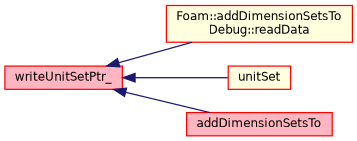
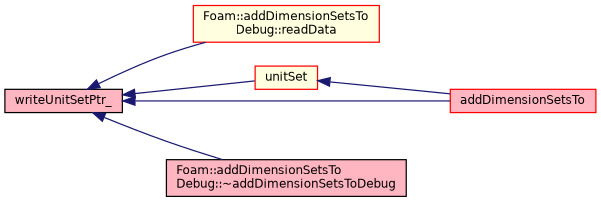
node "writeUnitSetPtr_": color red -> black
edge "addDimensionSetsTo" -> "unitSet": added
node "Foam::addDimensionSetsTo Debug::~addDimensionSetsToDebug": added
